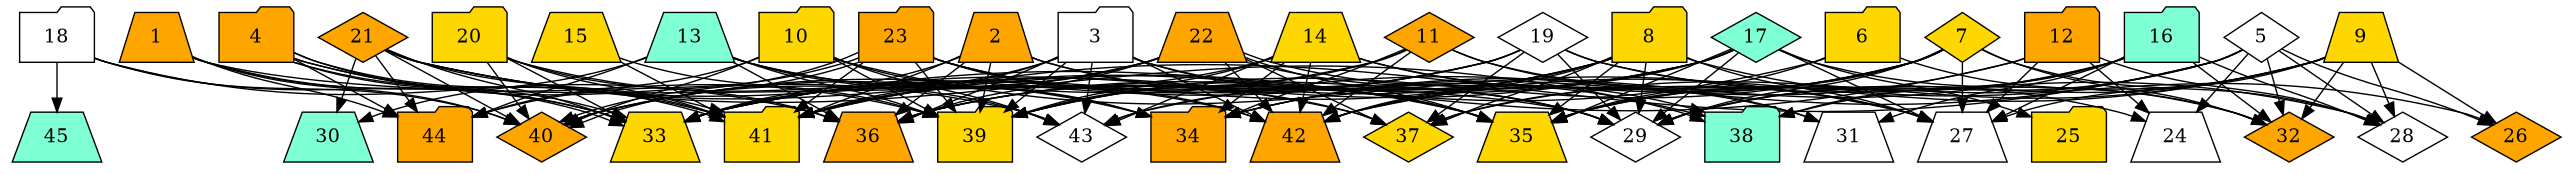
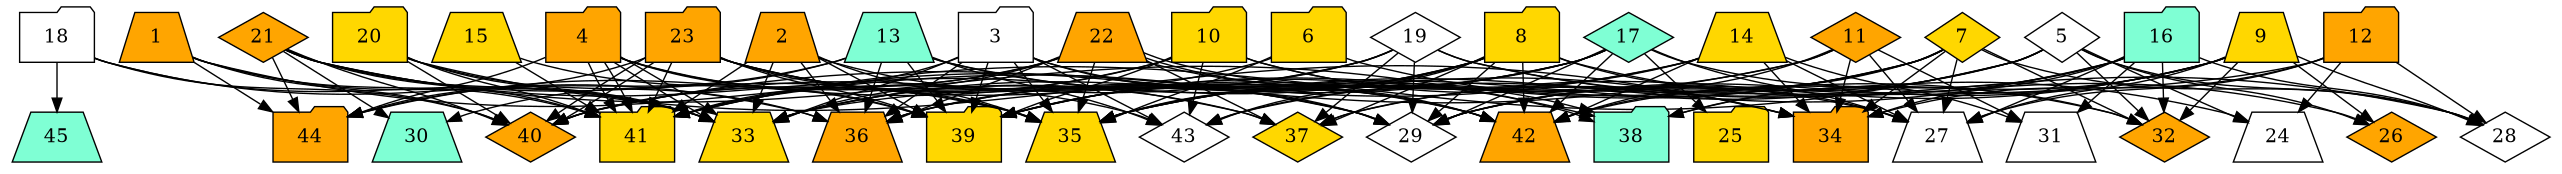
edge "4" -> "35": added
